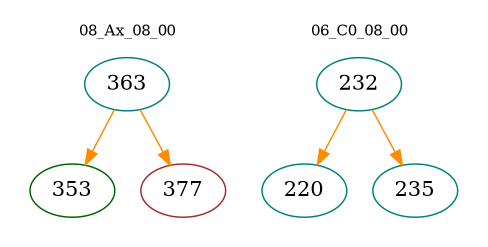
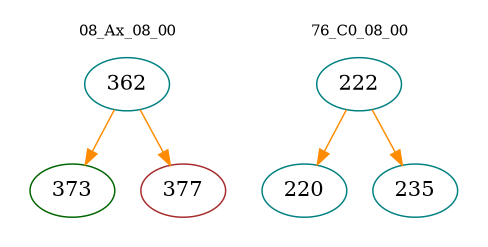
cluster "06_C0_08_00": label "06_C0_08_00" -> "76_C0_08_00"
node "363": label "363" -> "362"
node "232": label "232" -> "222"
node "353": label "353" -> "373"
